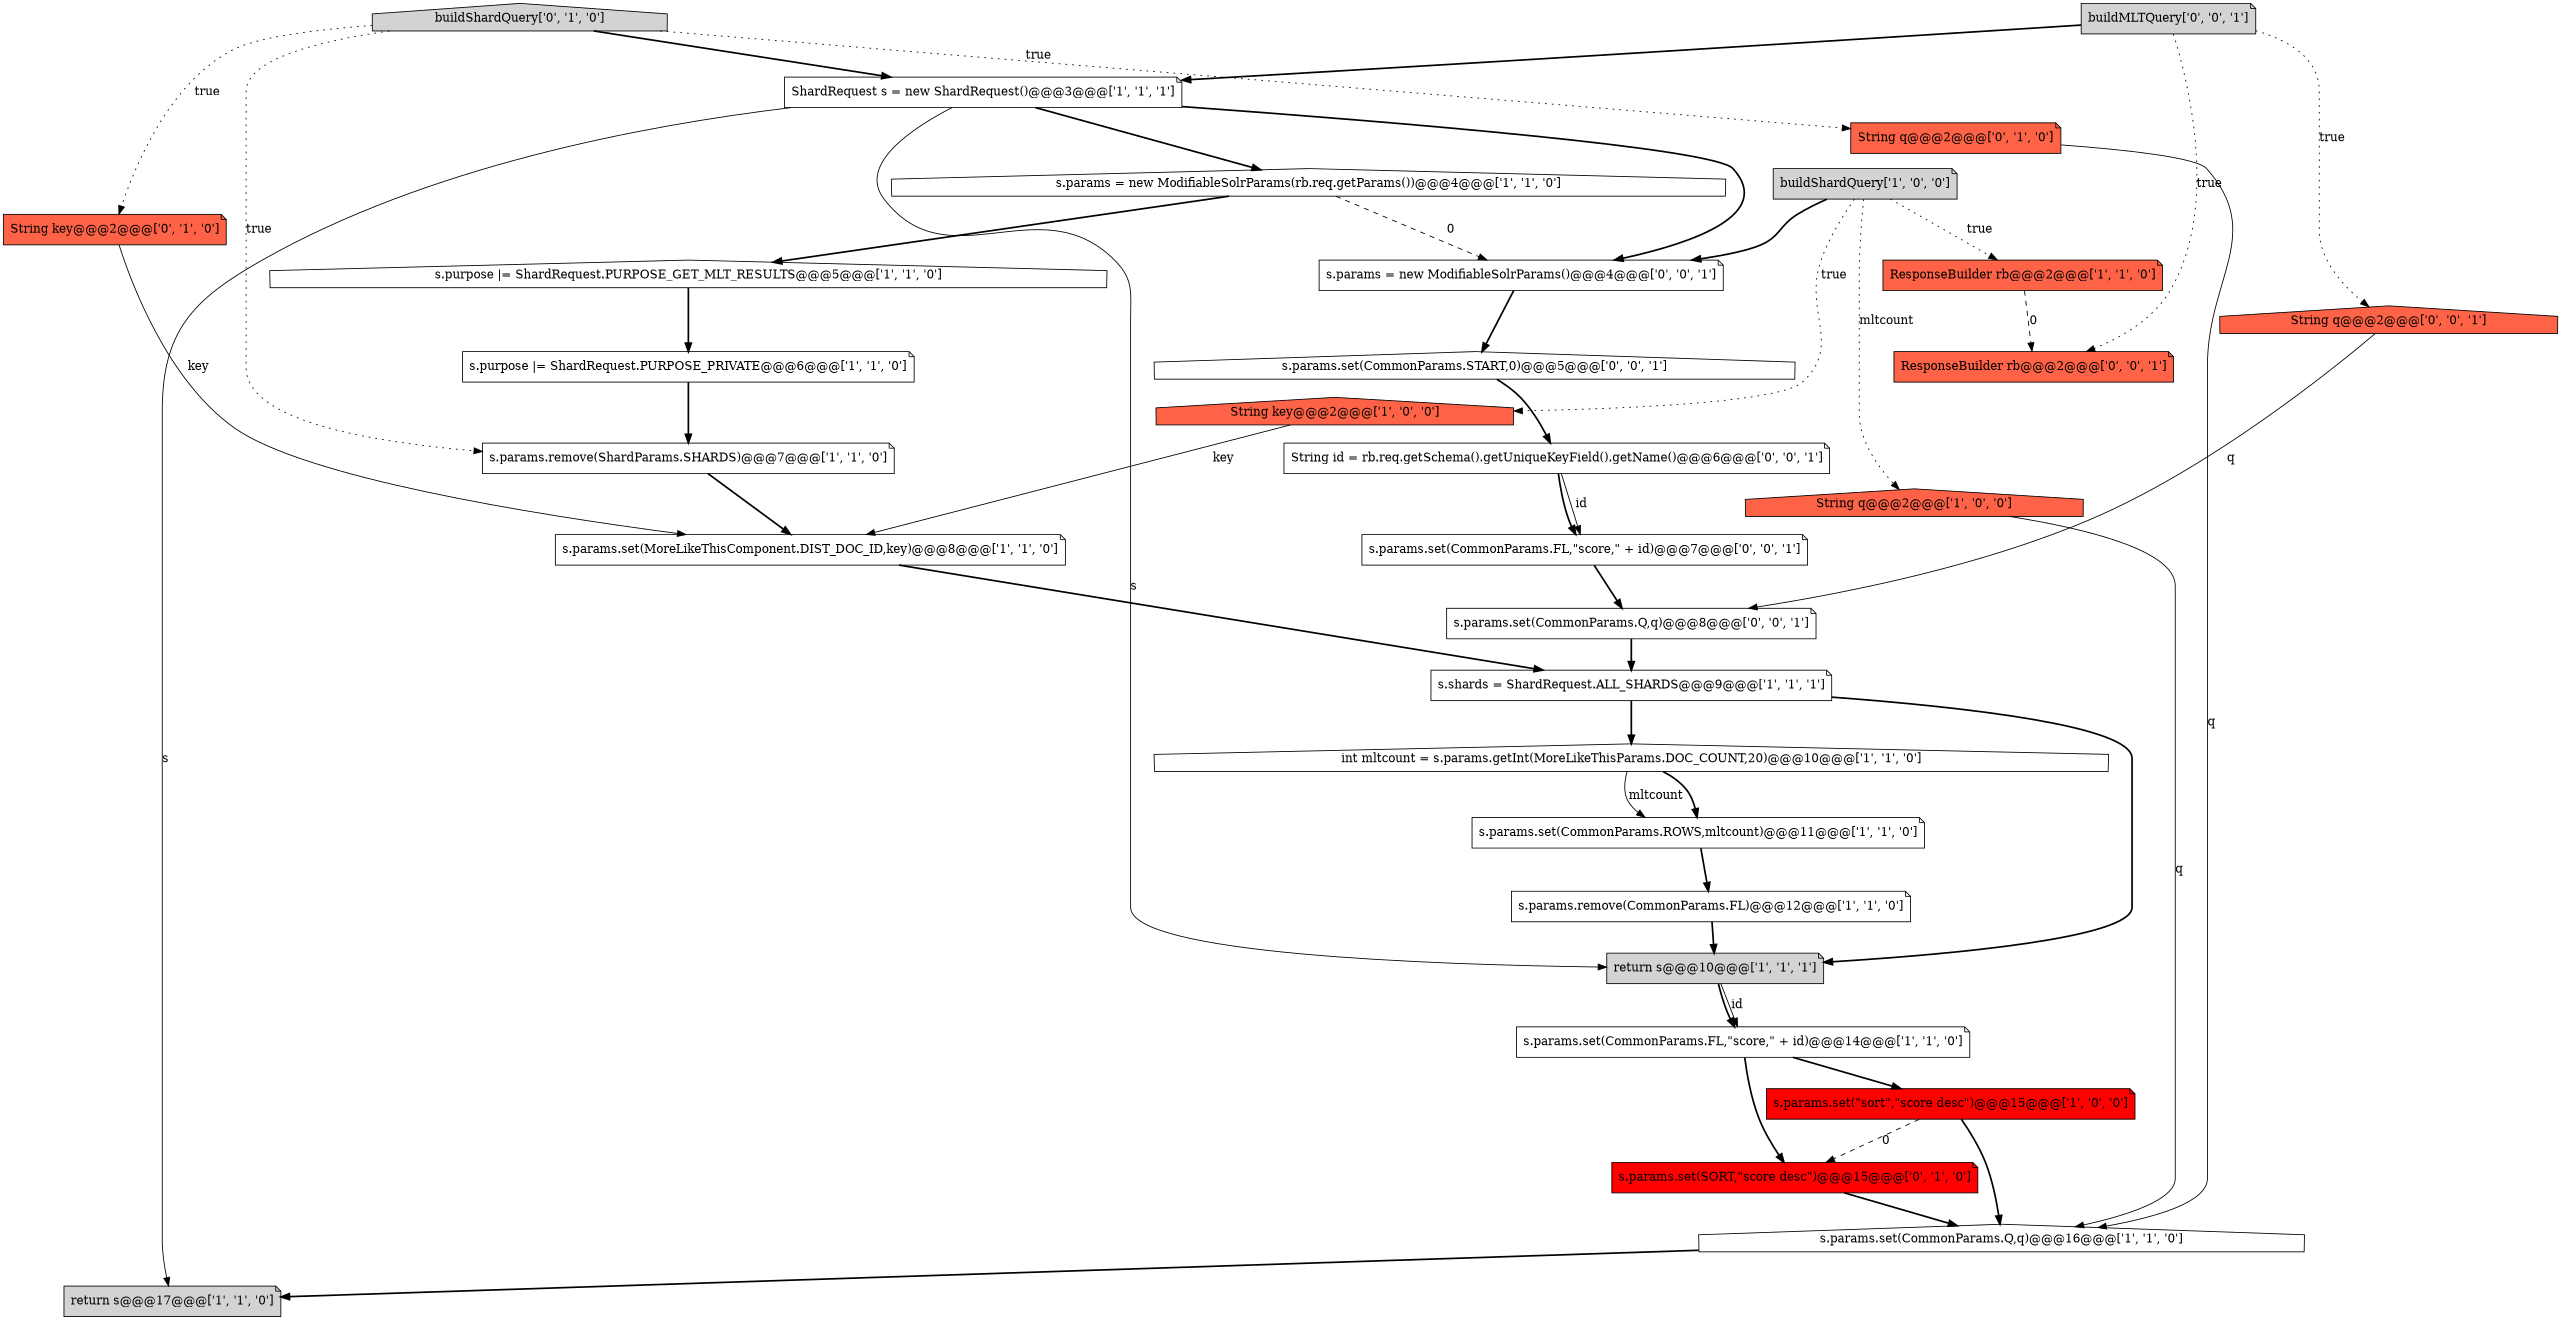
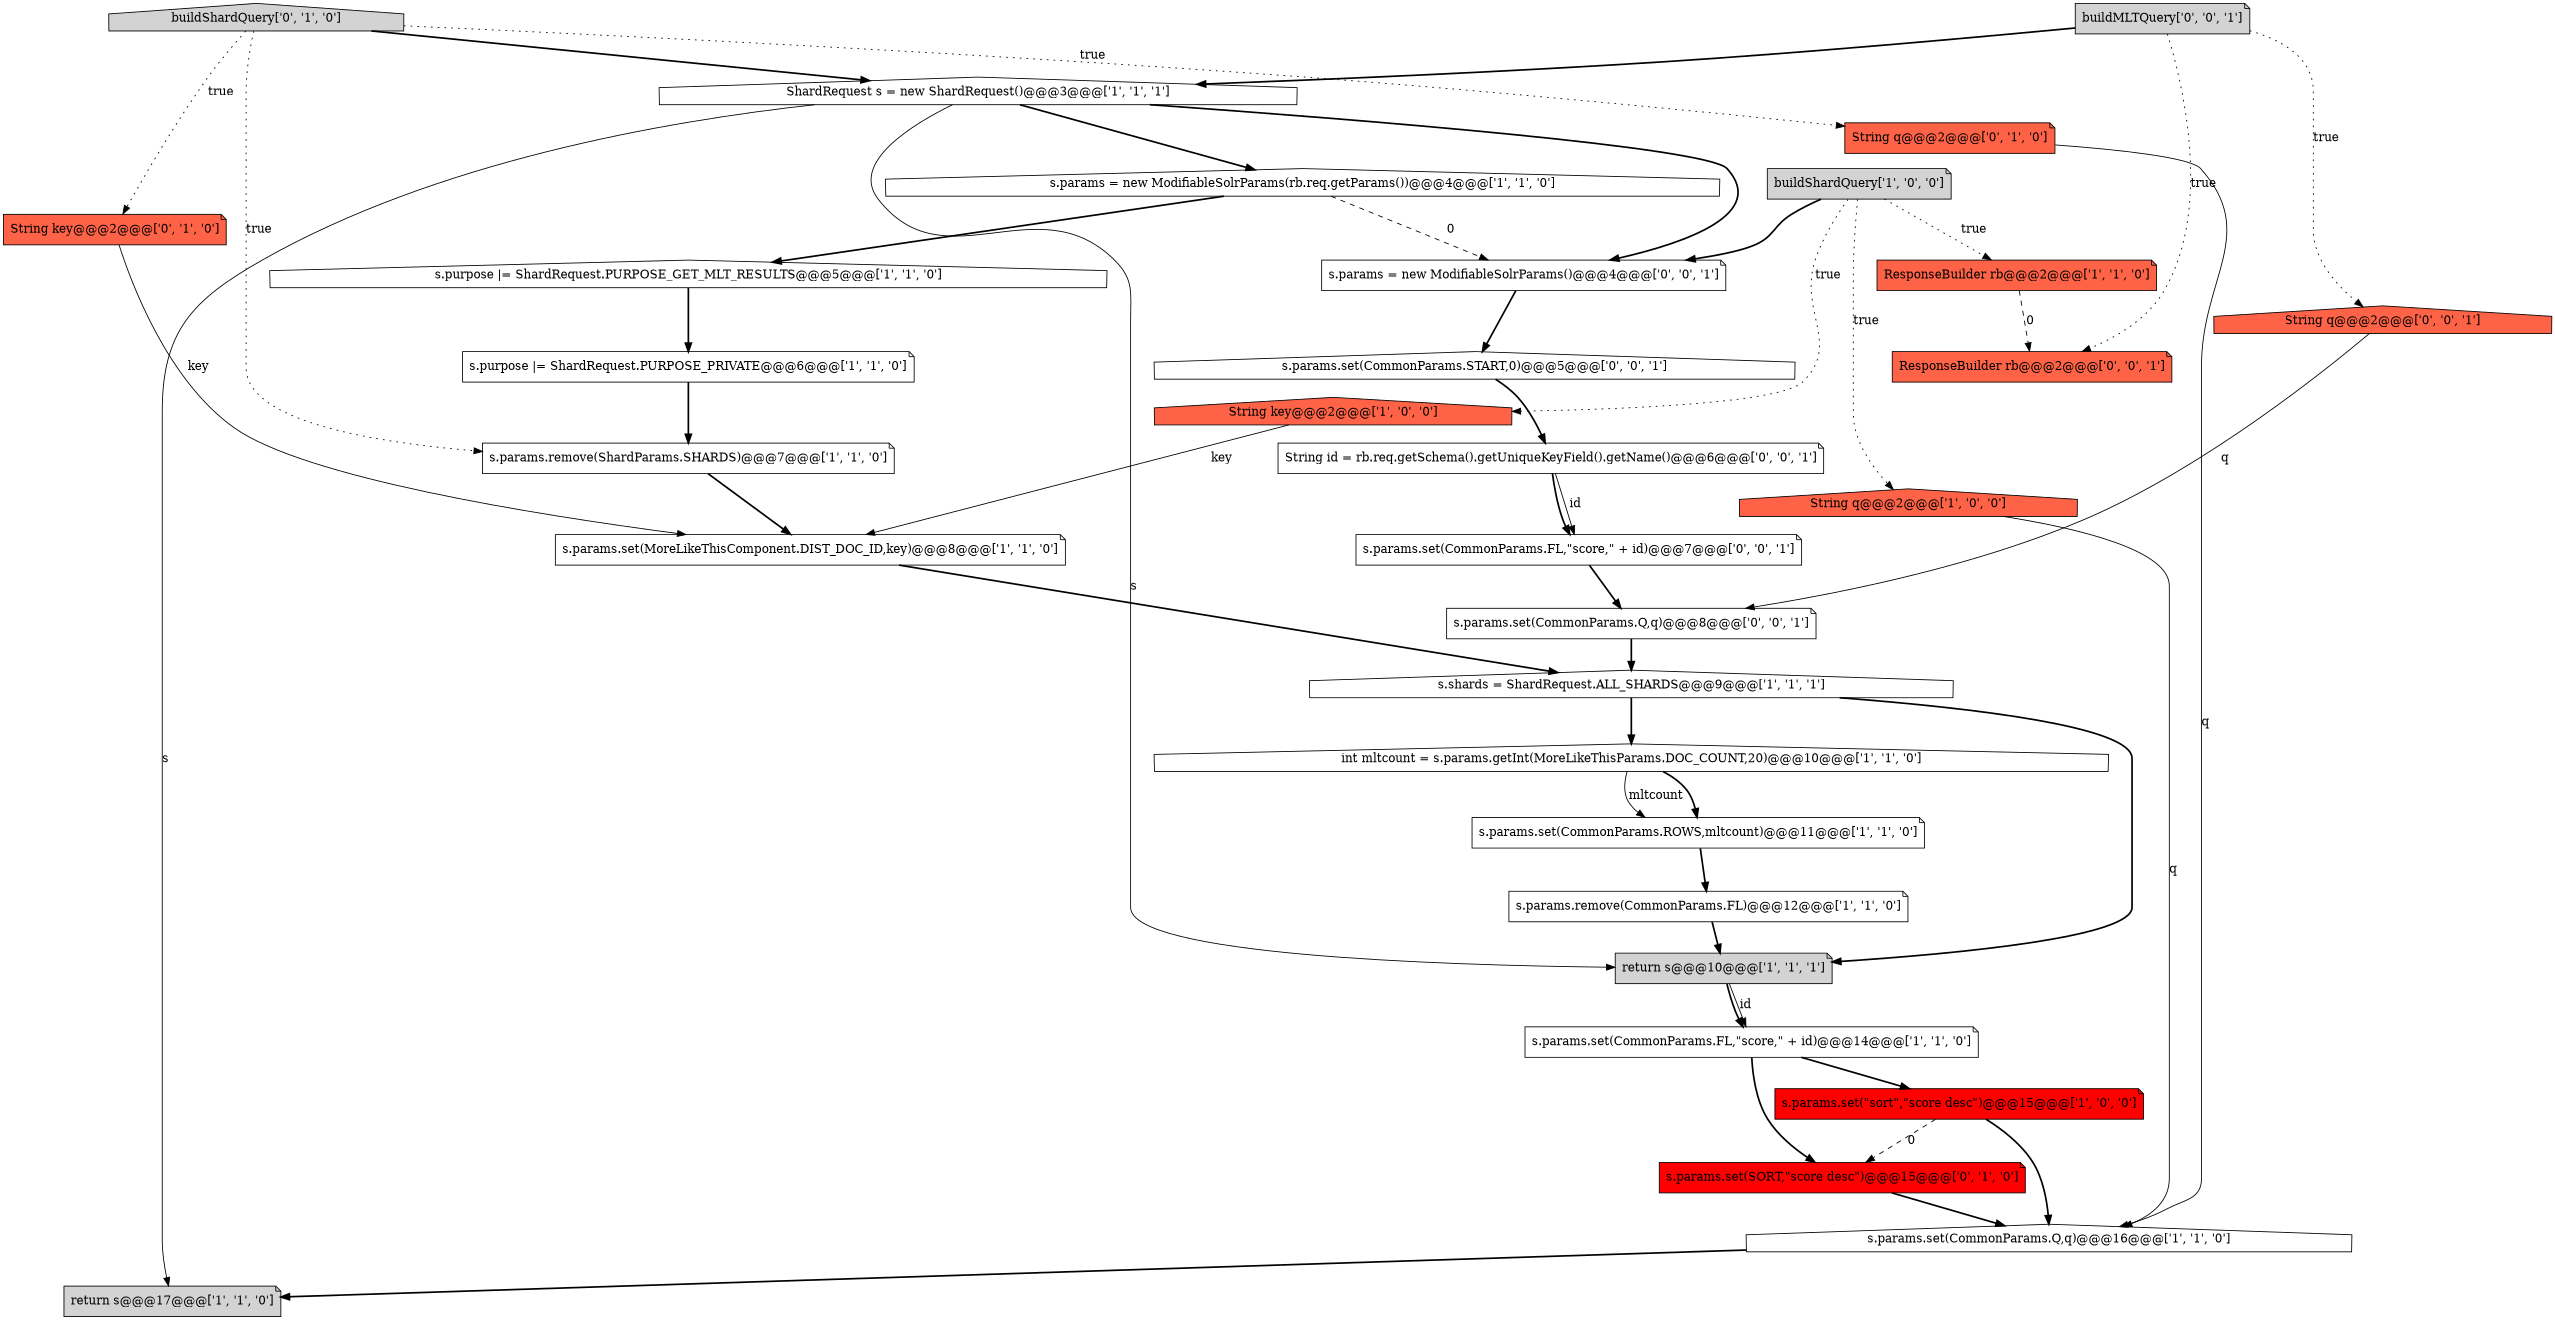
node "ShardRequest s = new ShardRequest()@@@3@@@['1', '1', '1']": shape note -> house
edge "buildShardQuery['1', '0', '0']" -> "String q@@@2@@@['1', '0', '0']": label "mltcount" -> "true"
node "s.shards = ShardRequest.ALL_SHARDS@@@9@@@['1', '1', '1']": shape note -> house
